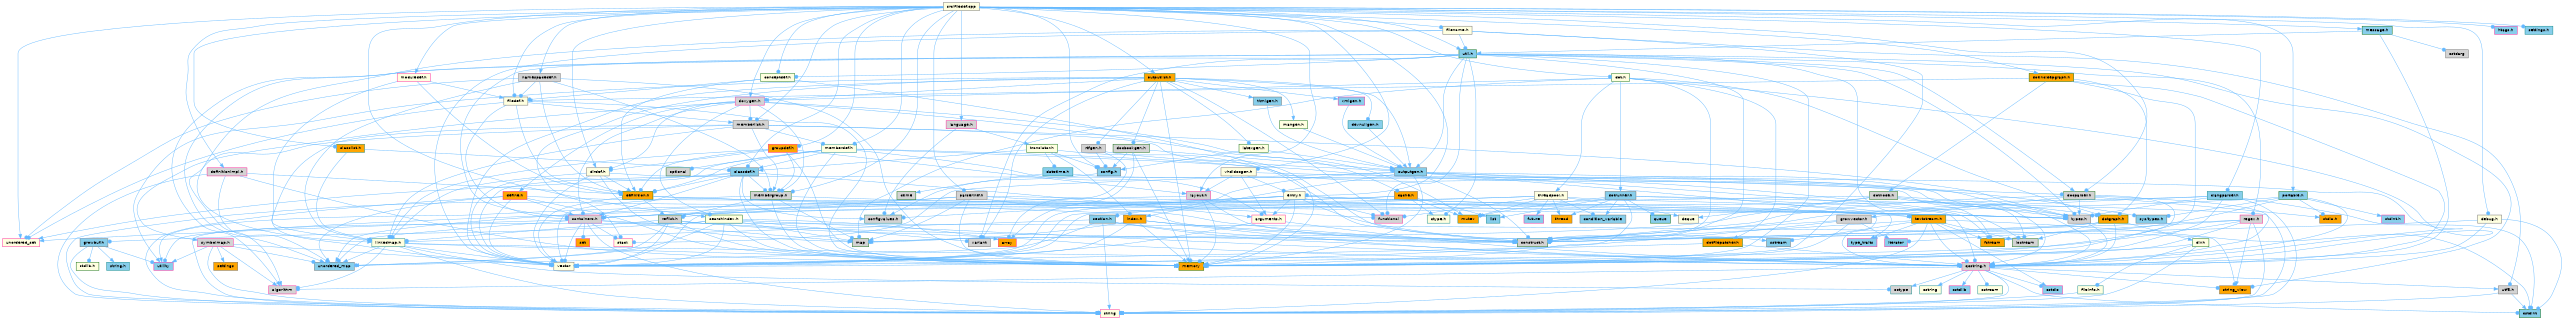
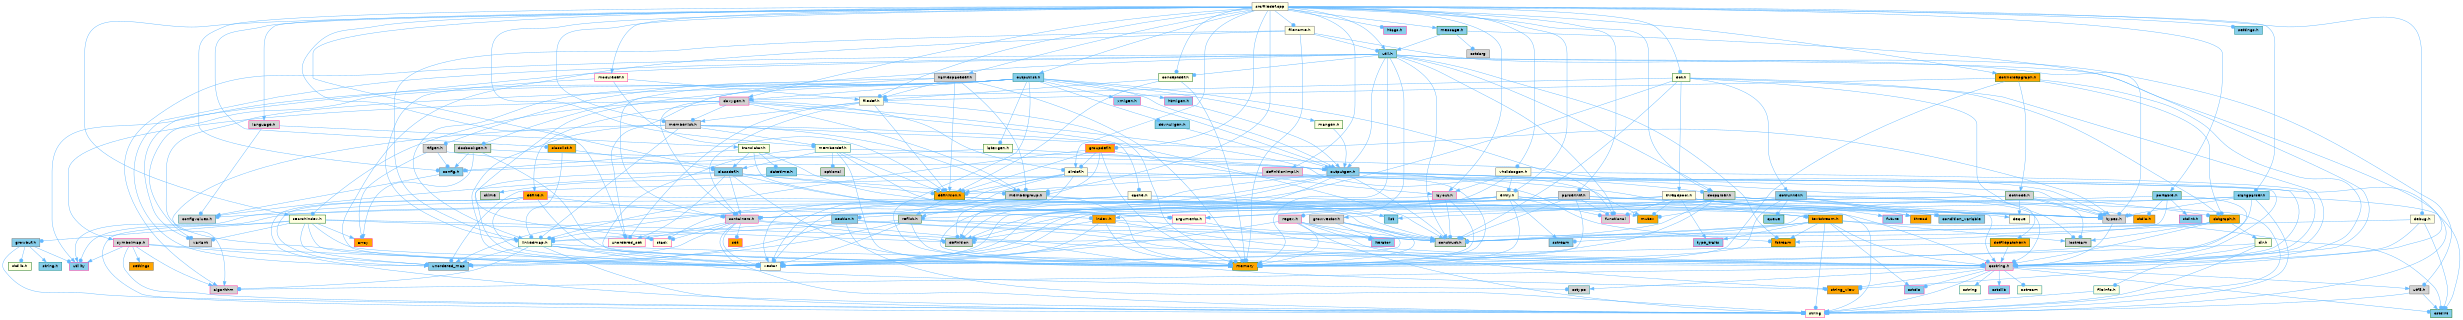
node "outputlist.h": fillcolor orange -> skyblue
node "htmlgen.h": color gray40 -> deeppink
node "cache.h": fillcolor orange -> lightyellow
node "ctype.h": removed
node "sys/types.h": removed
node "map": label "map" -> "definition"
